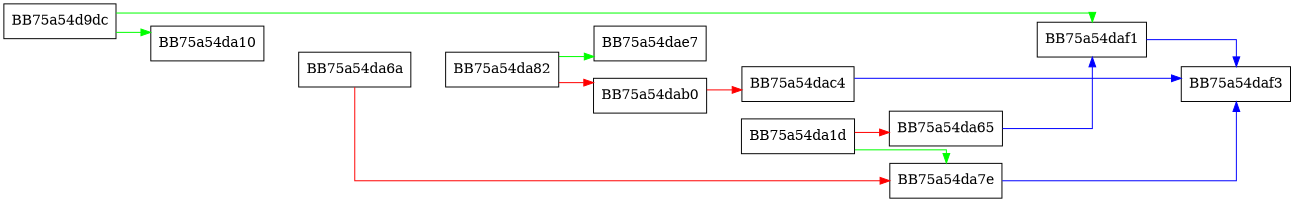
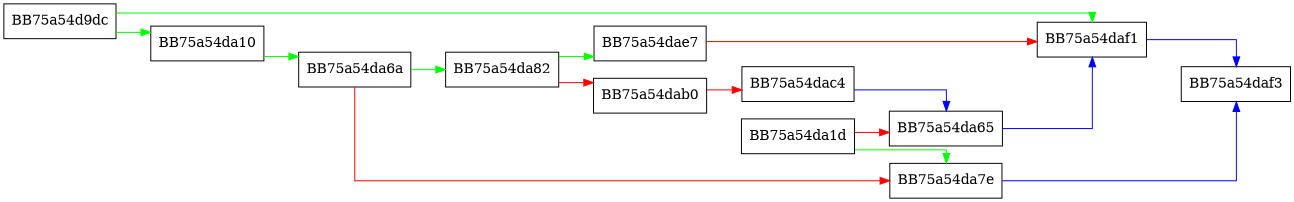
edge "BB75a54dae7" -> "BB75a54daf1": added
edge "BB75a54da10" -> "BB75a54da6a": added
edge "BB75a54da6a" -> "BB75a54da82": added
edge "BB75a54dac4" -> "BB75a54daf3": now "BB75a54dac4" -> "BB75a54da65"
